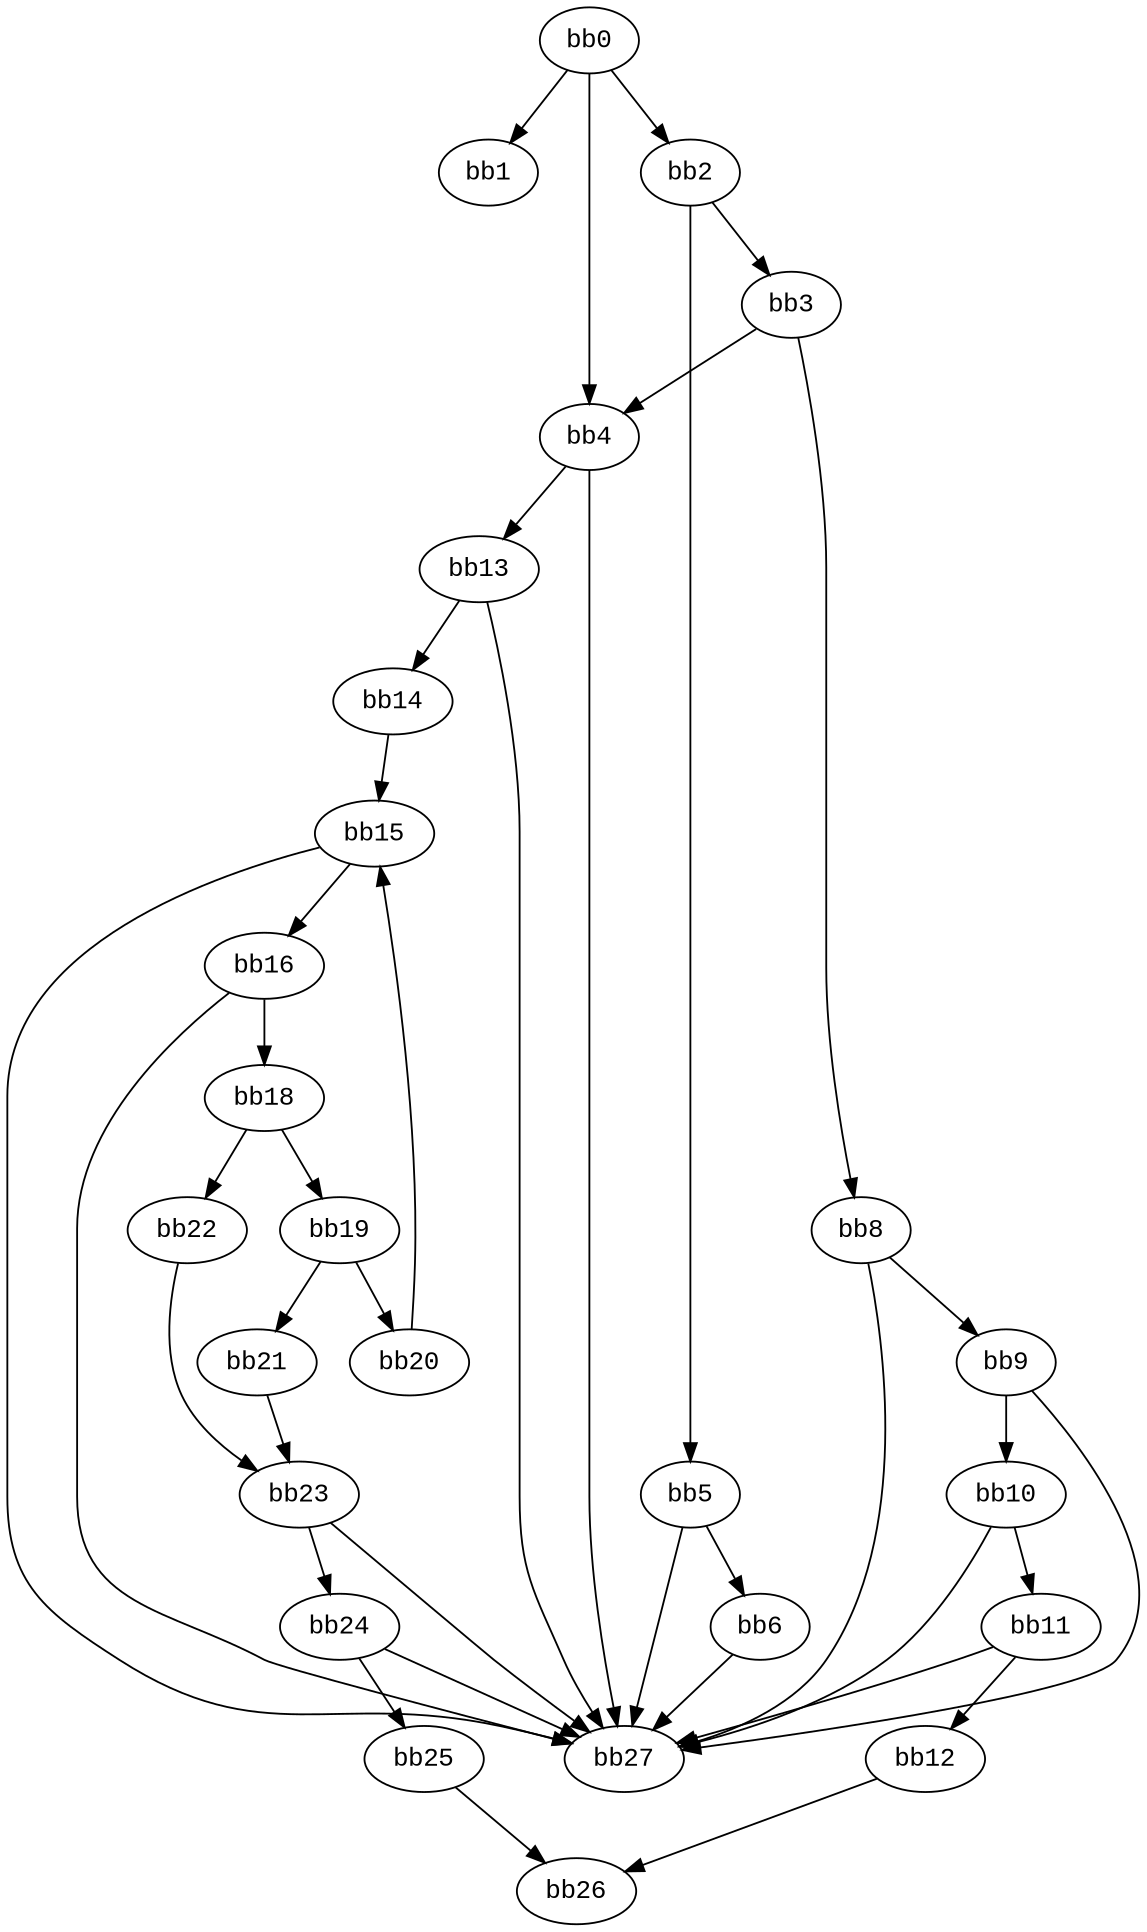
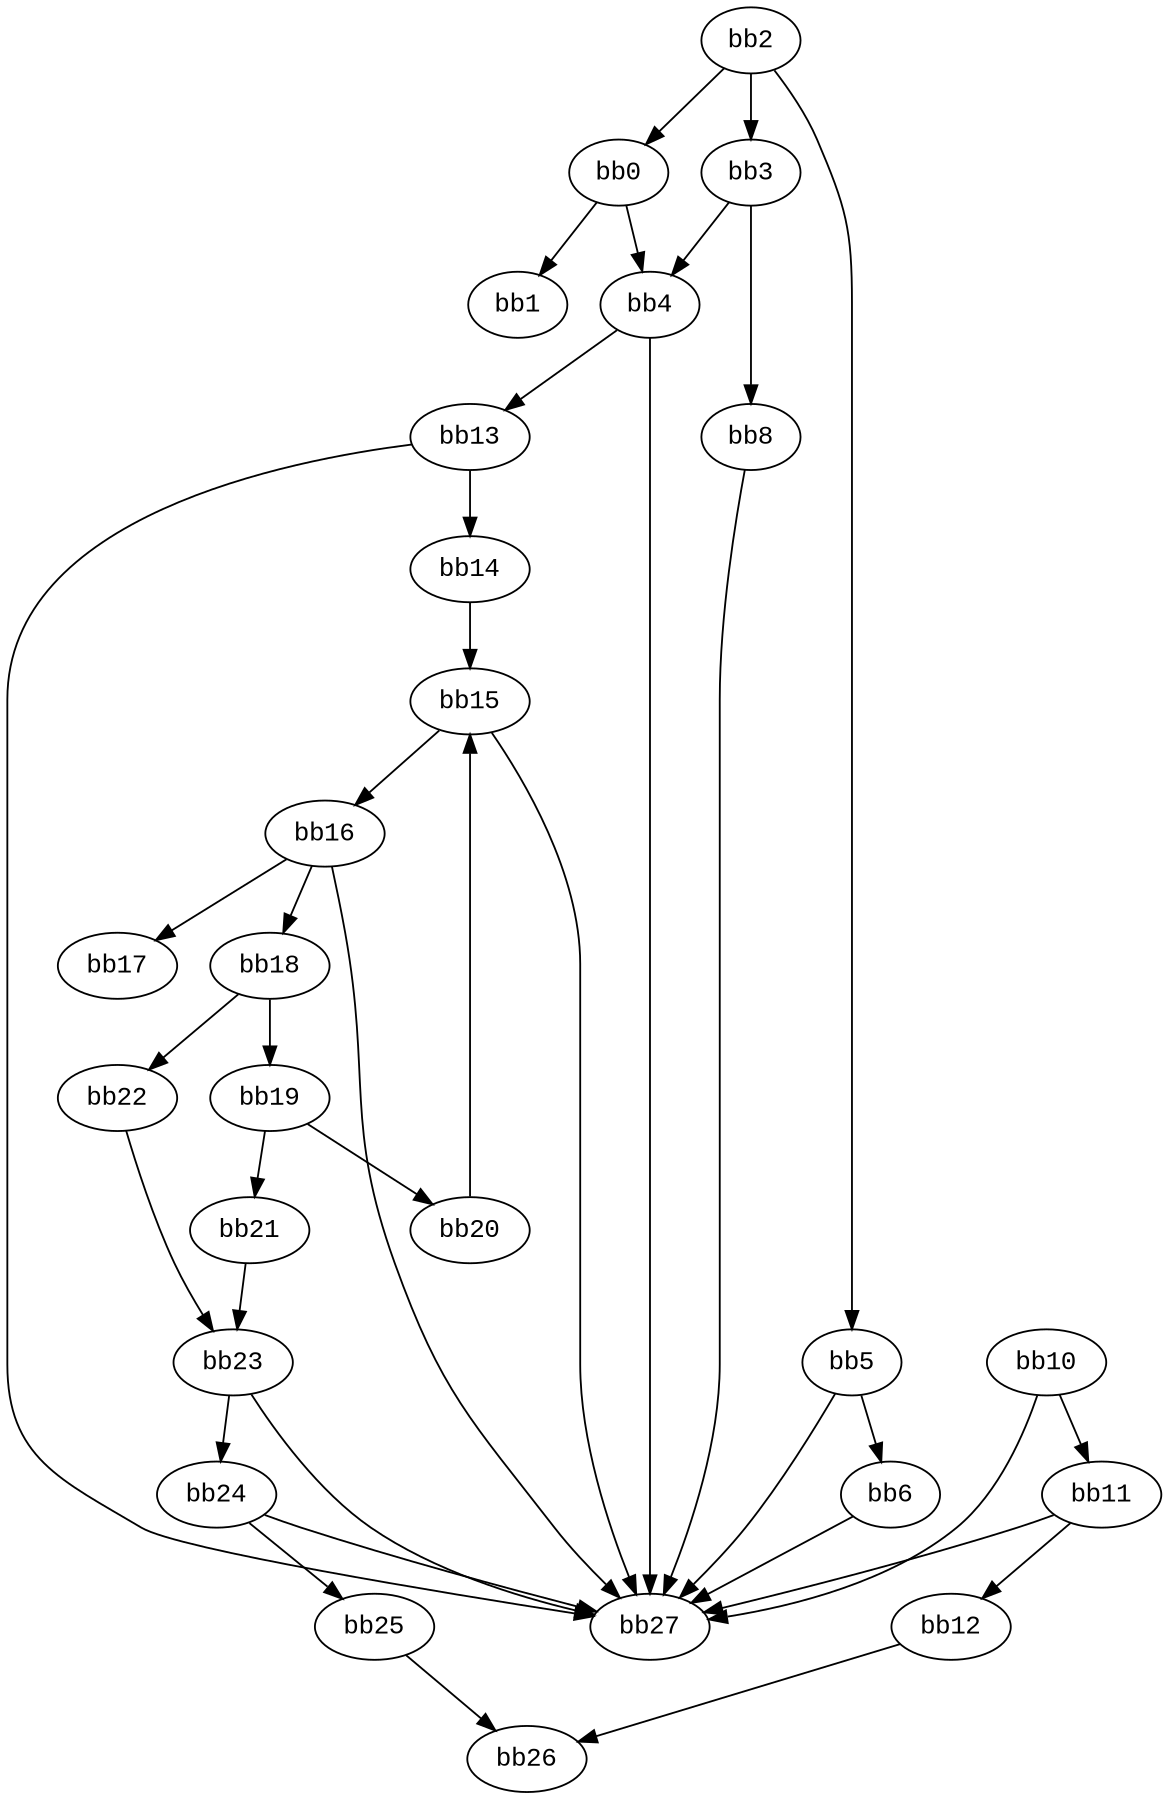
edge "bb0" -> "bb2": reversed
node "bb17": added
node "bb9": removed
